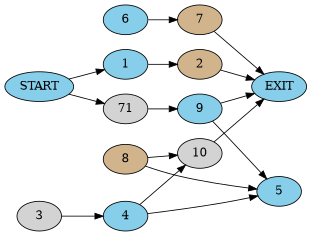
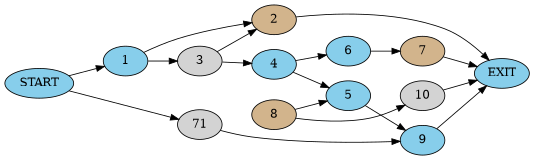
edge "3" -> "2": added
edge "1" -> "3": added
edge "9" -> "5": reversed
edge "4" -> "10": now "4" -> "6"
